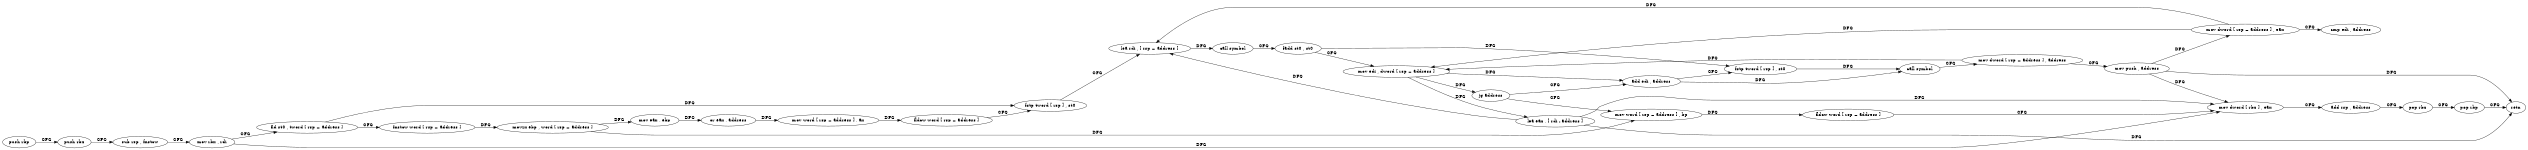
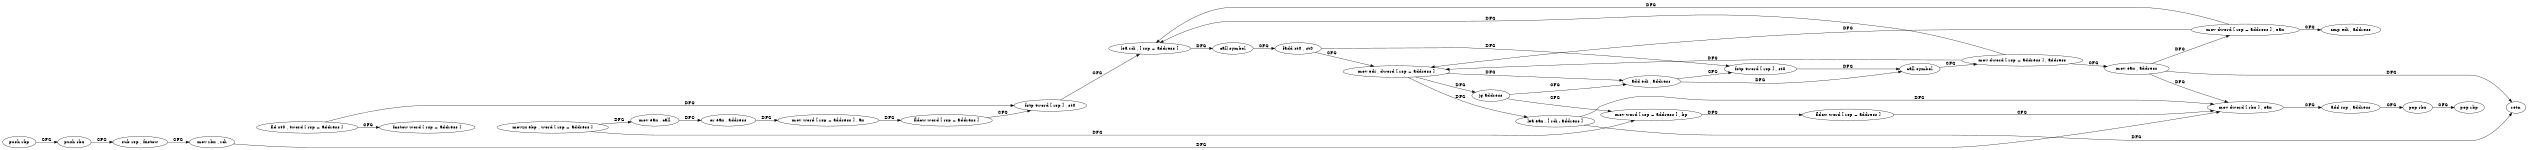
node "mov push , address": label "mov push , address" -> "mov eax , address"
edge "lea eax , [ rdi - address ]" -> "lea rdi , [ rsp + address ]": now "mov dword [ rsp + address ] , address" -> "lea rdi , [ rsp + address ]"
edge "pop rbp" -> "retn": removed, label "CFG"
node "mov eax , ebp": label "mov eax , ebp" -> "mov eax , call"
edge "fnstcw word [ rsp + address ]" -> "movzx ebp , word [ rsp + address ]": removed, label "DFG"
edge "mov rbx , rdi" -> "fld st0 , tword [ rsp + address ]": removed, label "CFG"
